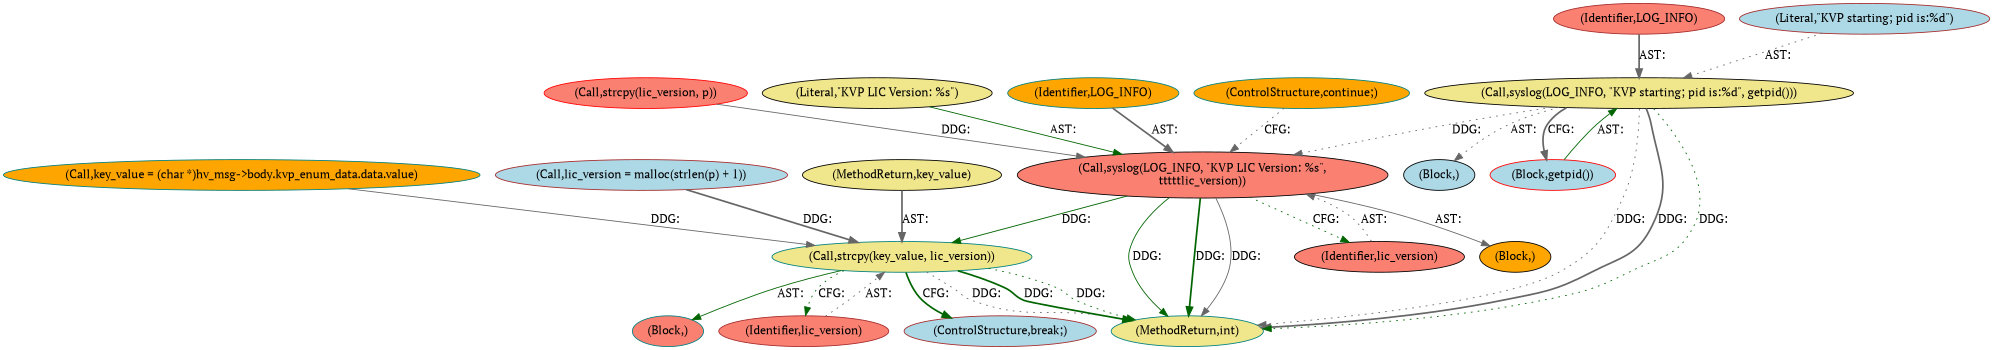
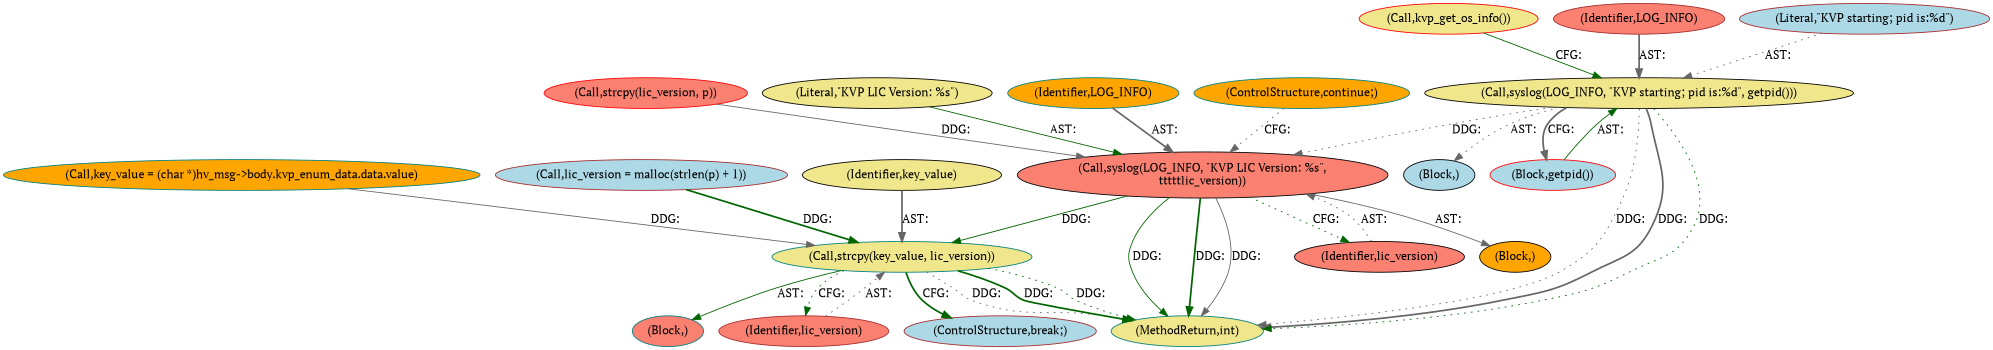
node "(Call,kvp_get_os_info())": added
node "(MethodReturn,key_value)": label "(MethodReturn,key_value)" -> "(Identifier,key_value)"
edge "(Call,lic_version = malloc(strlen(p) + 1))" -> "(Call,strcpy(key_value, lic_version))": color gray40 -> darkgreen
